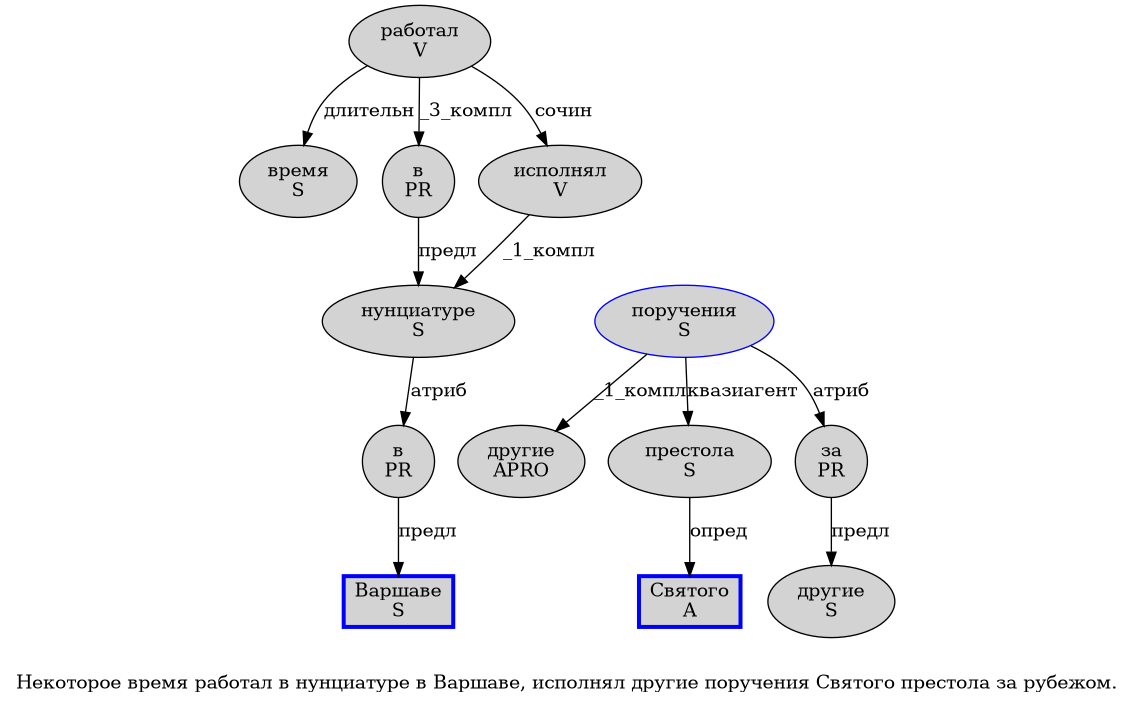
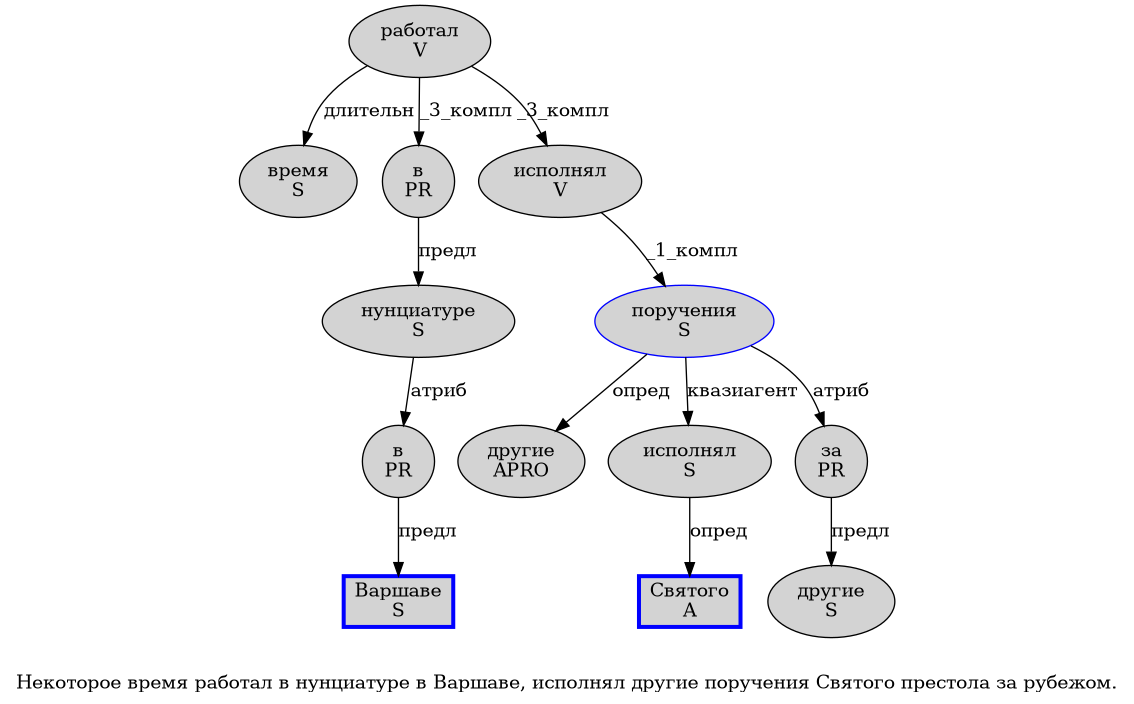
edge "работал V" -> "исполнял V": label "сочин" -> "_3_компл"
edge "исполнял V" -> "нунциатуре S": now "исполнял V" -> "поручения S"
edge "поручения S" -> "другие APRO": label "_1_компл" -> "опред"
node "престола S": label "престола S" -> "исполнял S"
